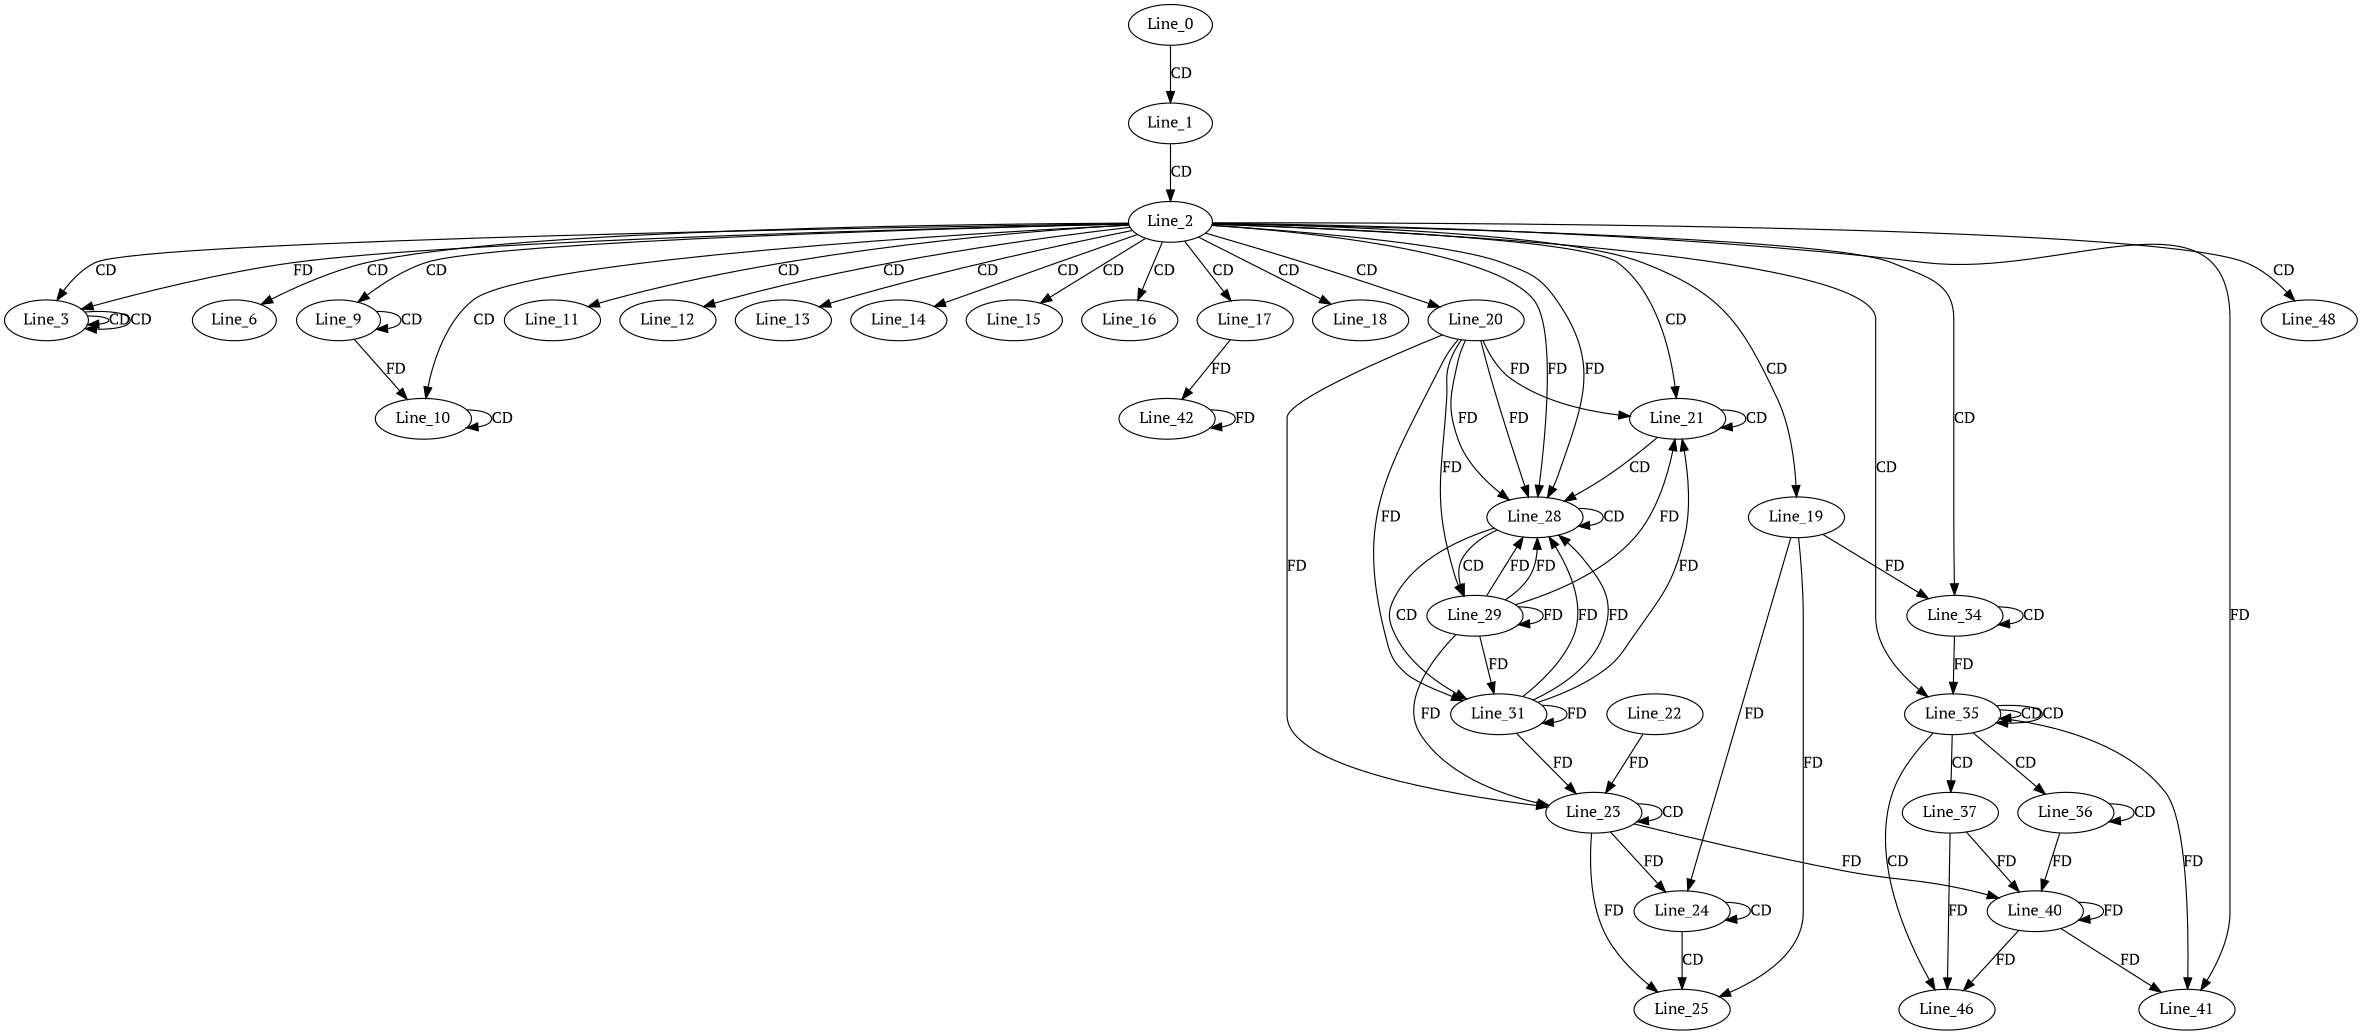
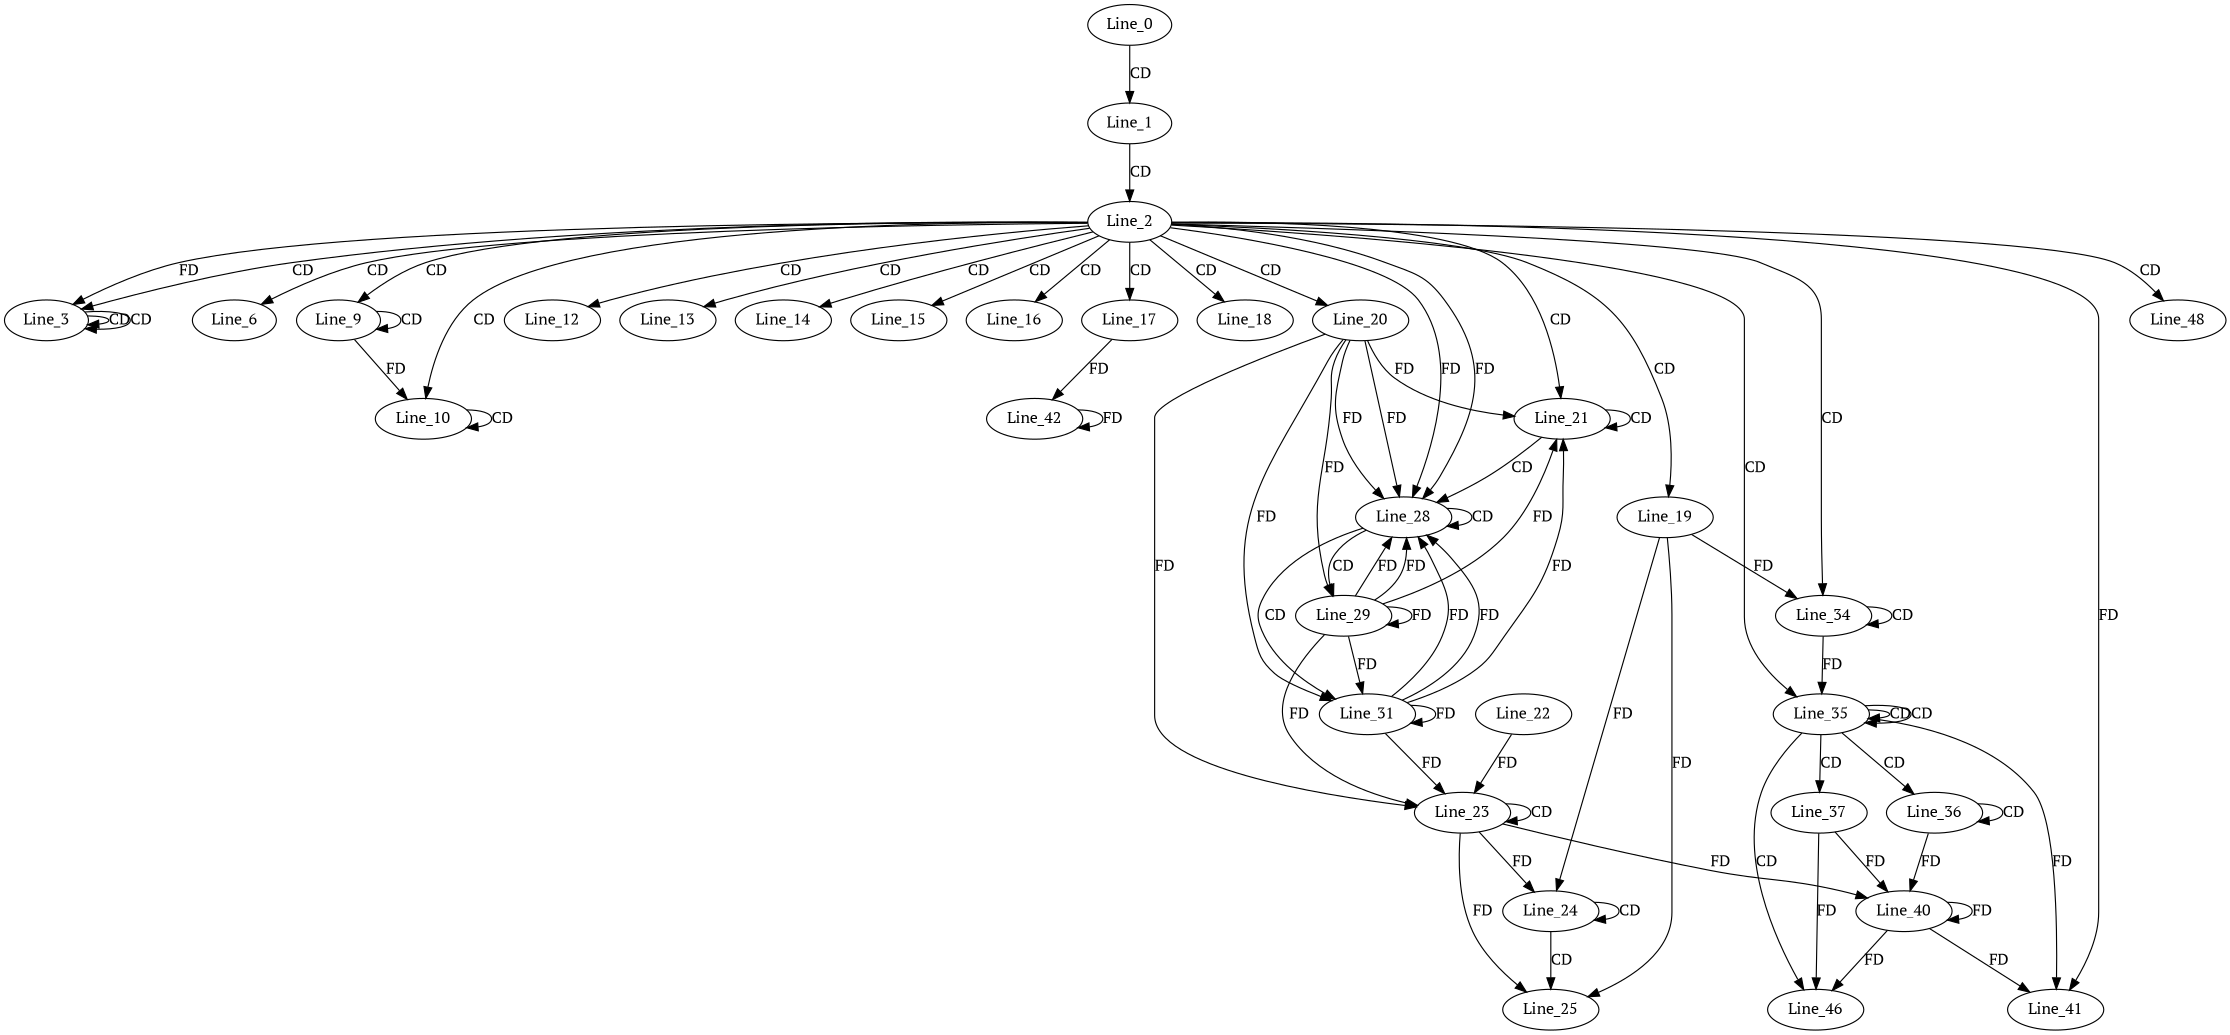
node "Line_11": removed
